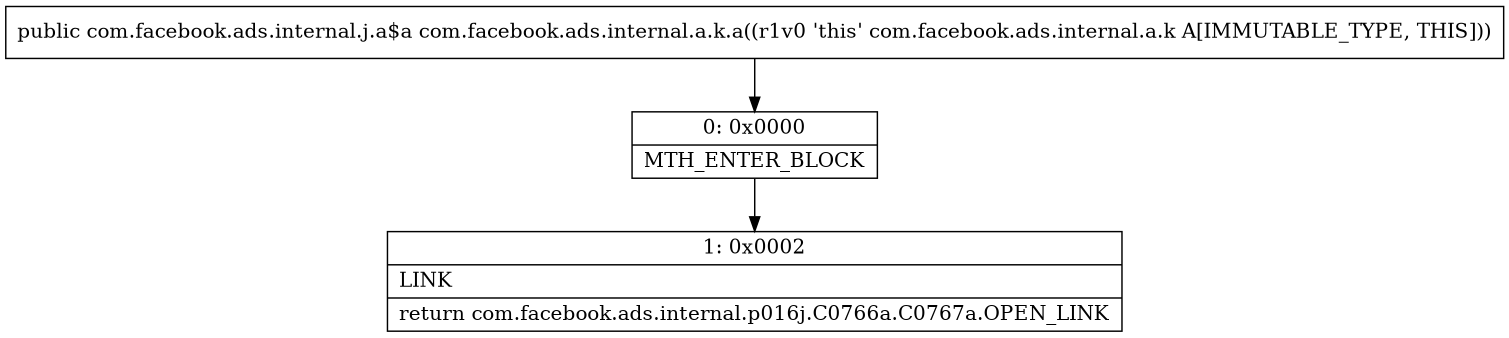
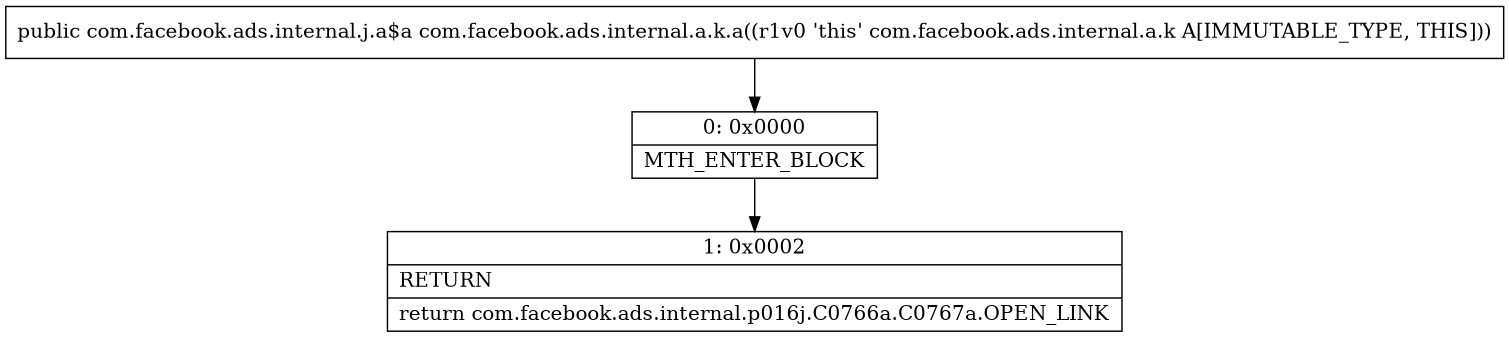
node "1: 0x0002": text "LINK" -> "RETURN"
